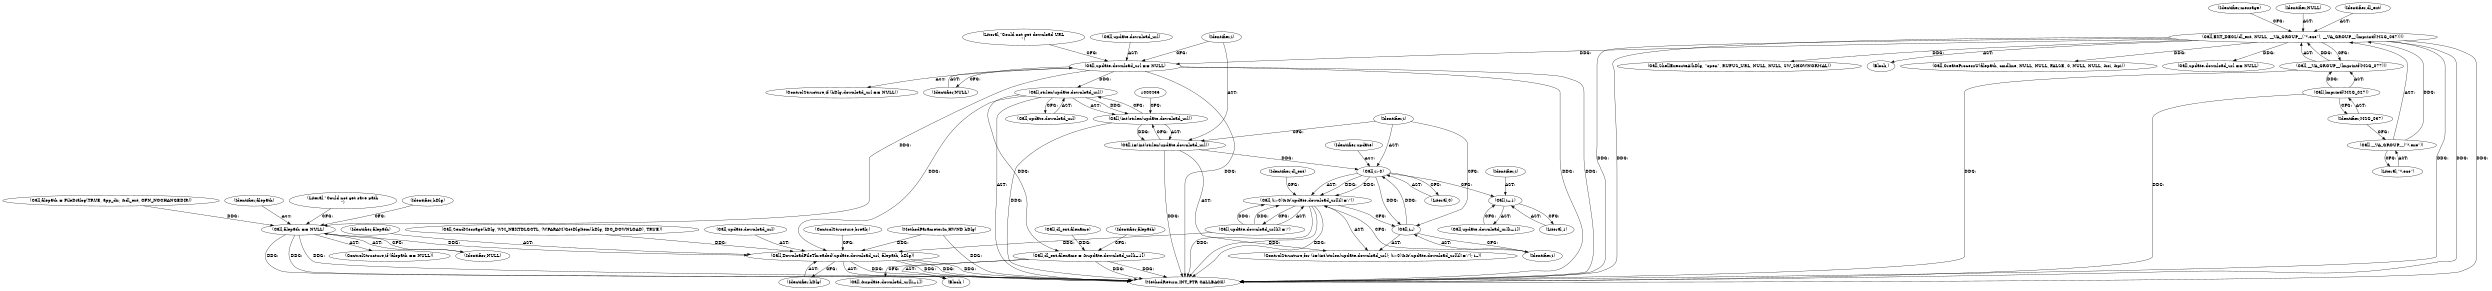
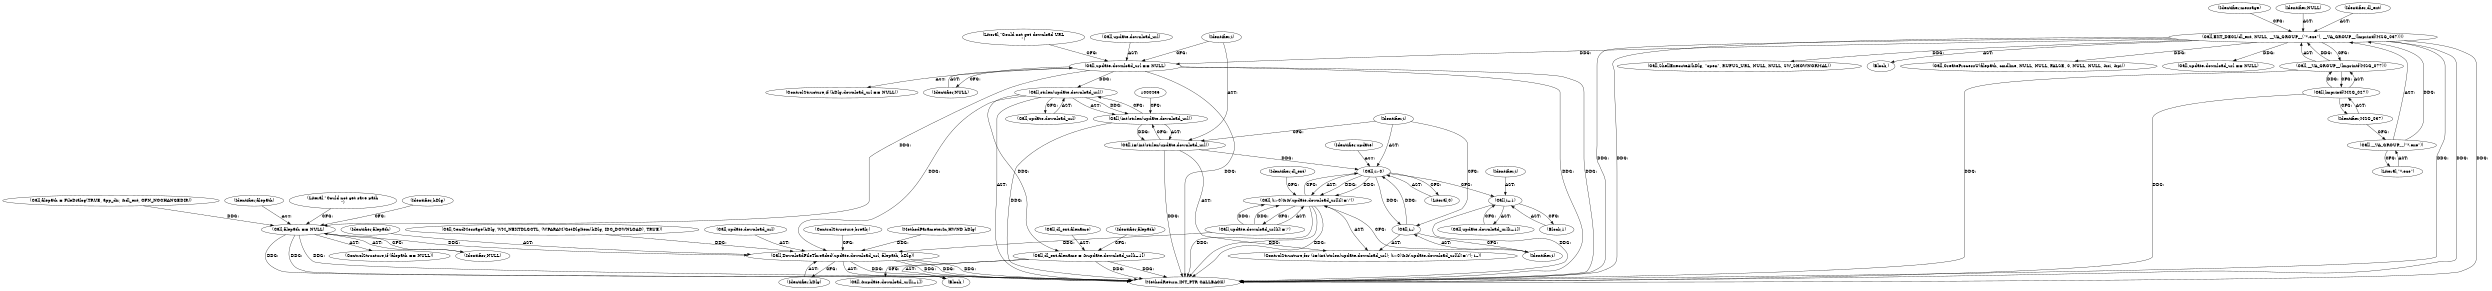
edge "(Call,__VA_GROUP__(lmprintf(MSG_077)))" -> "(Call,lmprintf(MSG_027))": added, label "CFG:"
edge "(Call,(i>0)&&(update.download_url[i]!='/'))" -> "(Call,i--)": now "(Call,(i>0)&&(update.download_url[i]!='/'))" -> "(Call,i>0)"
node "(Literal,1)": label "(Literal,1)" -> "(Block,1)"
edge "(Call,dl_ext.filename)" -> "(Call,dl_ext.filename = &update.download_url[i+1])": label "DDG: " -> "AST: "
edge "(MethodParameterIn,HWND hDlg)" -> "(MethodReturn,INT_PTR CALLBACK)": now "(Call,i+1)" -> "(MethodReturn,INT_PTR CALLBACK)"
